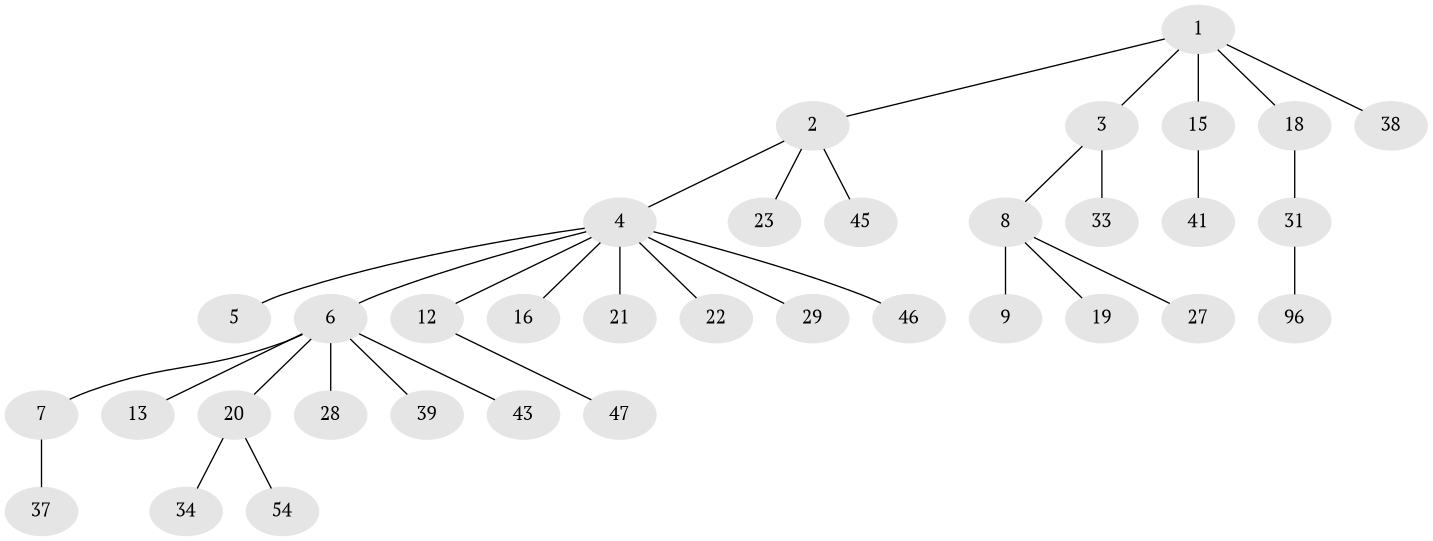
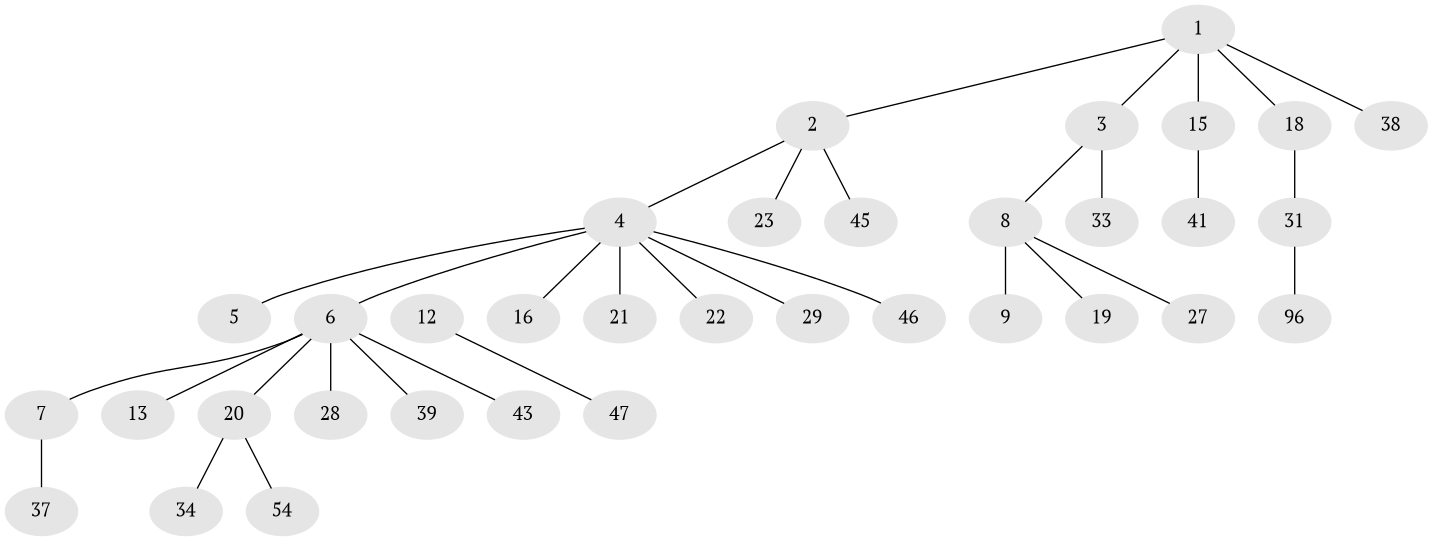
edge "4" -- "12": removed
